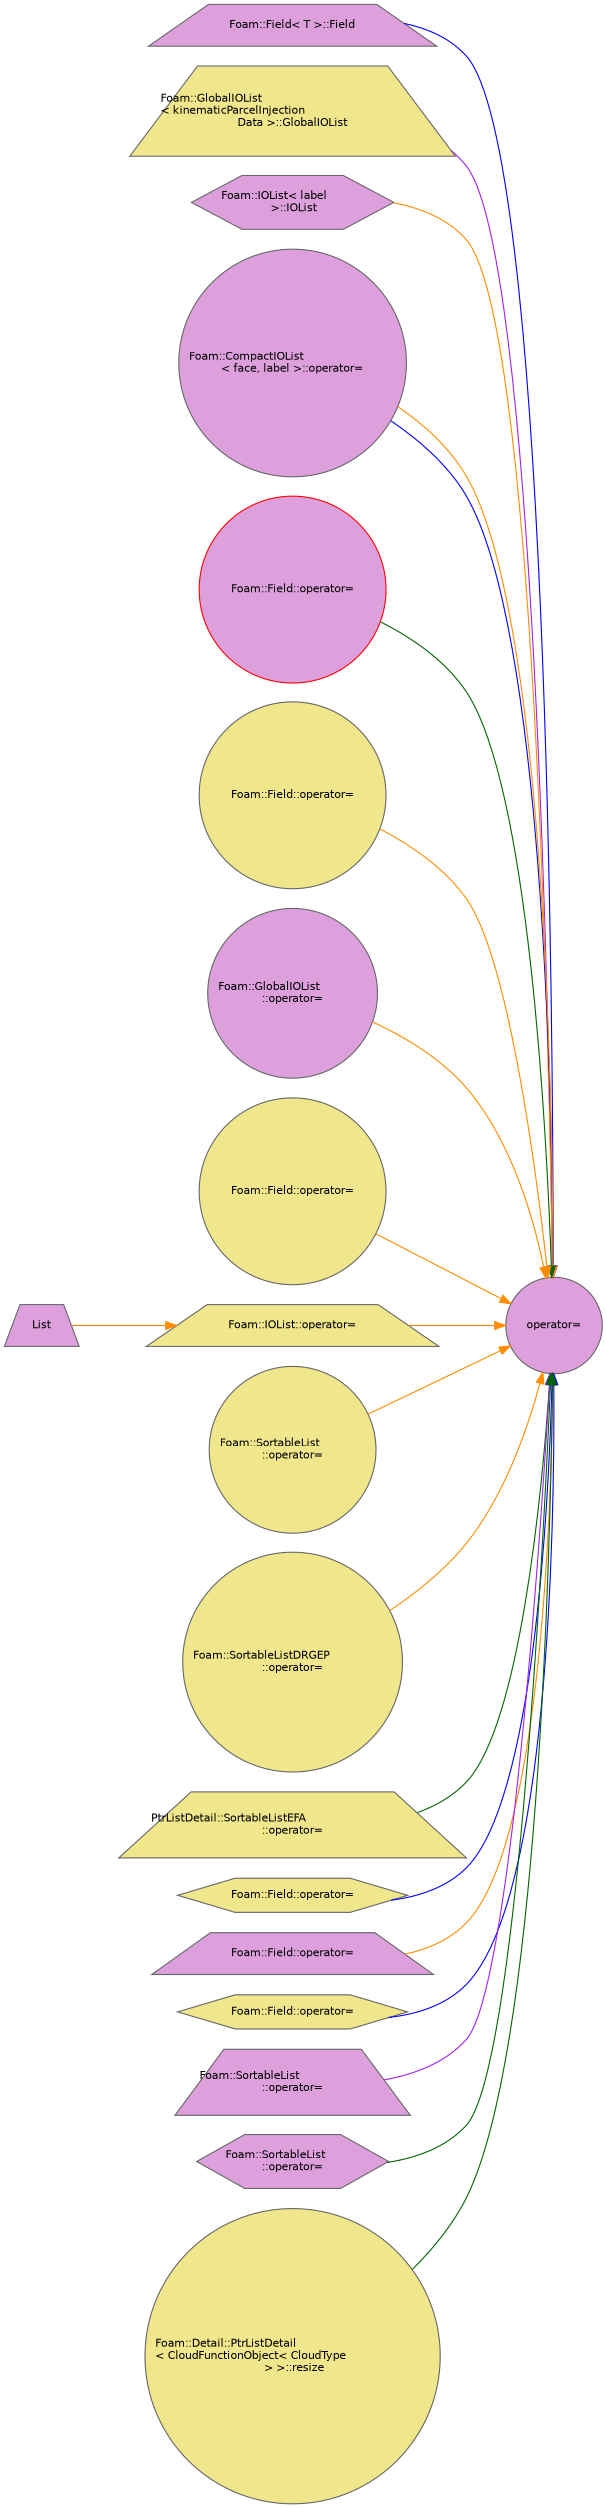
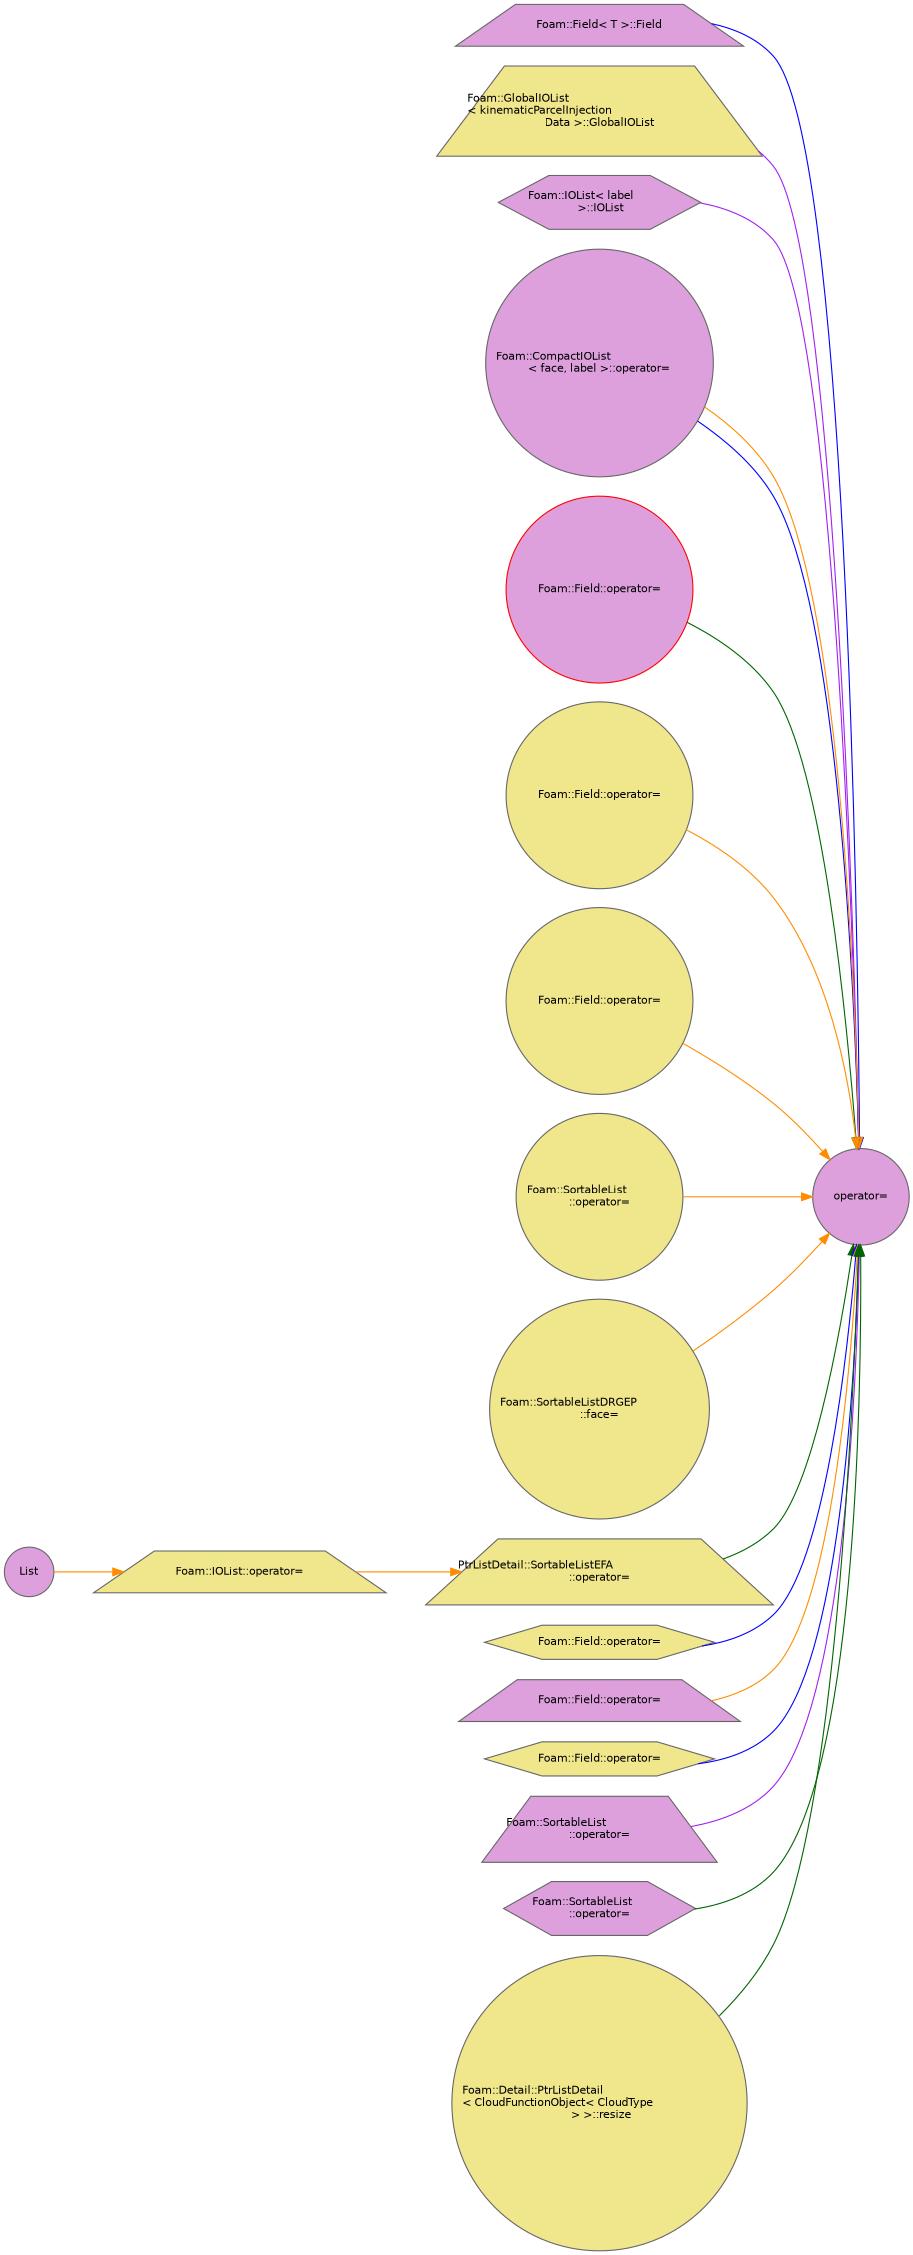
edge "Foam::IOList< label >::IOList" -> "operator=": color darkorange -> purple
node "Foam::GlobalIOList ::operator=": removed
node "List": shape trapezium -> circle
edge "Foam::IOList::operator=" -> "operator=": now "Foam::IOList::operator=" -> "PtrListDetail::SortableListEFA ::operator="
node "Foam::SortableListDRGEP ::operator=": label "Foam::SortableListDRGEP ::operator=" -> "Foam::SortableListDRGEP ::face="
